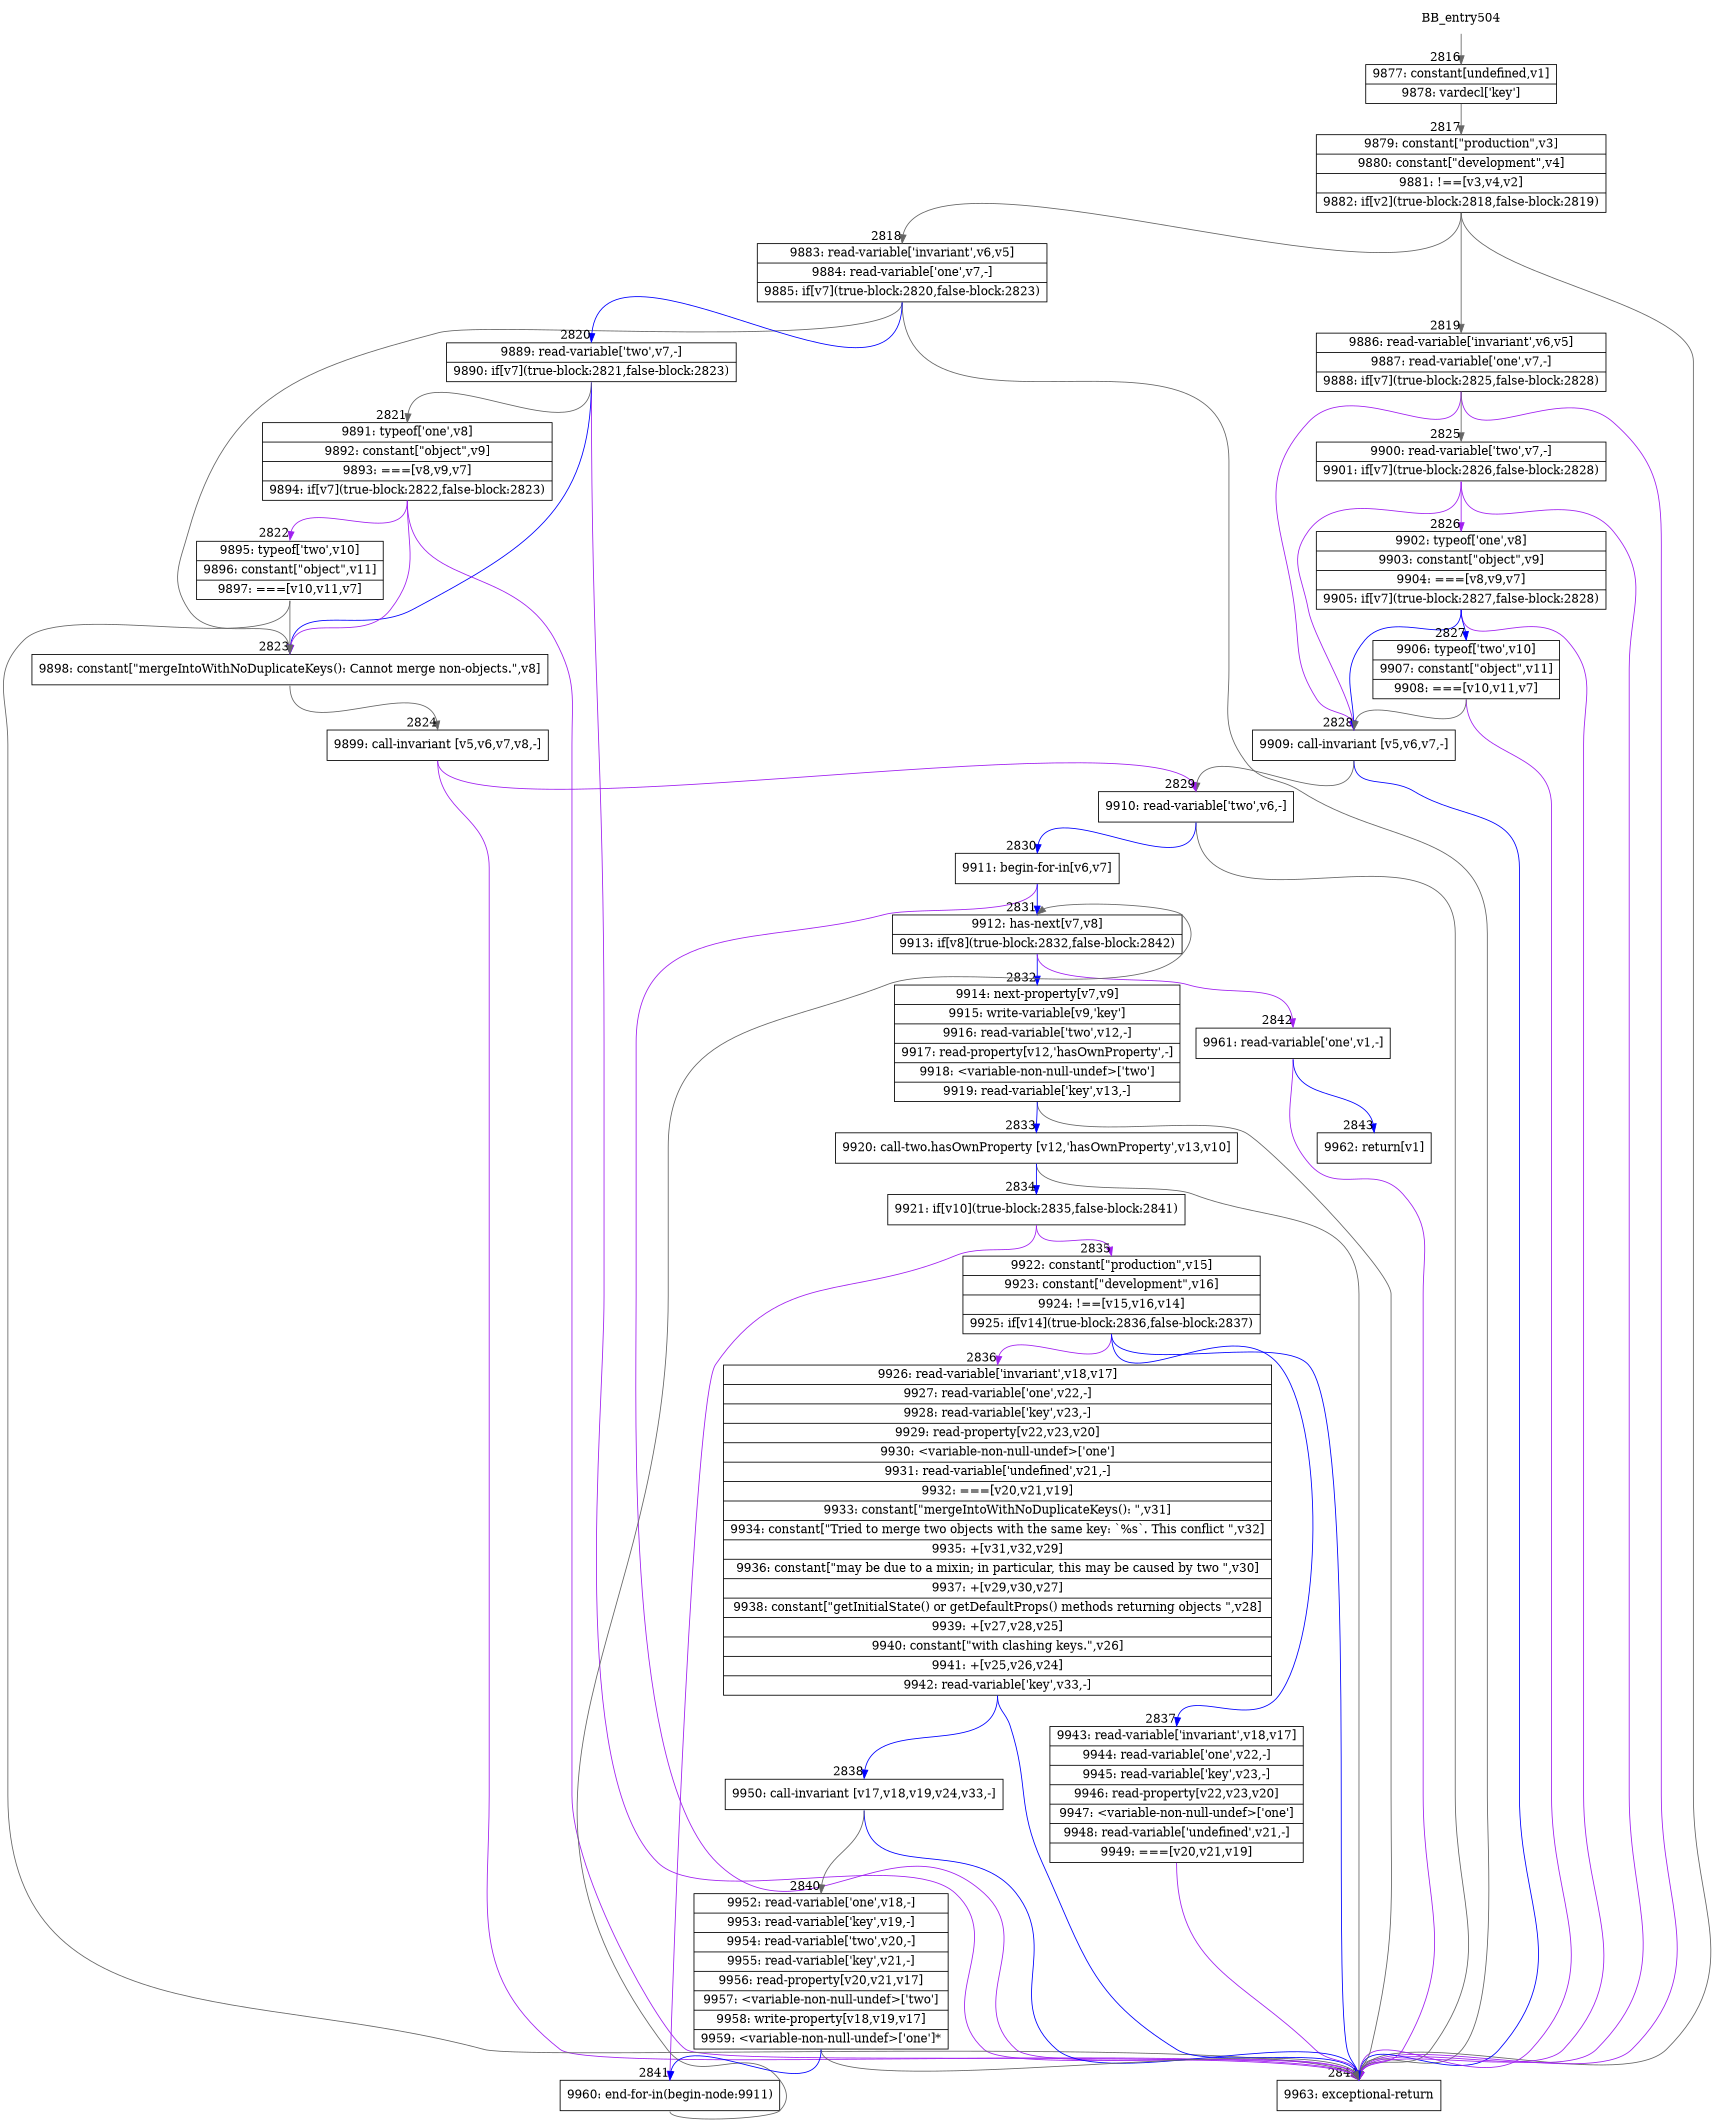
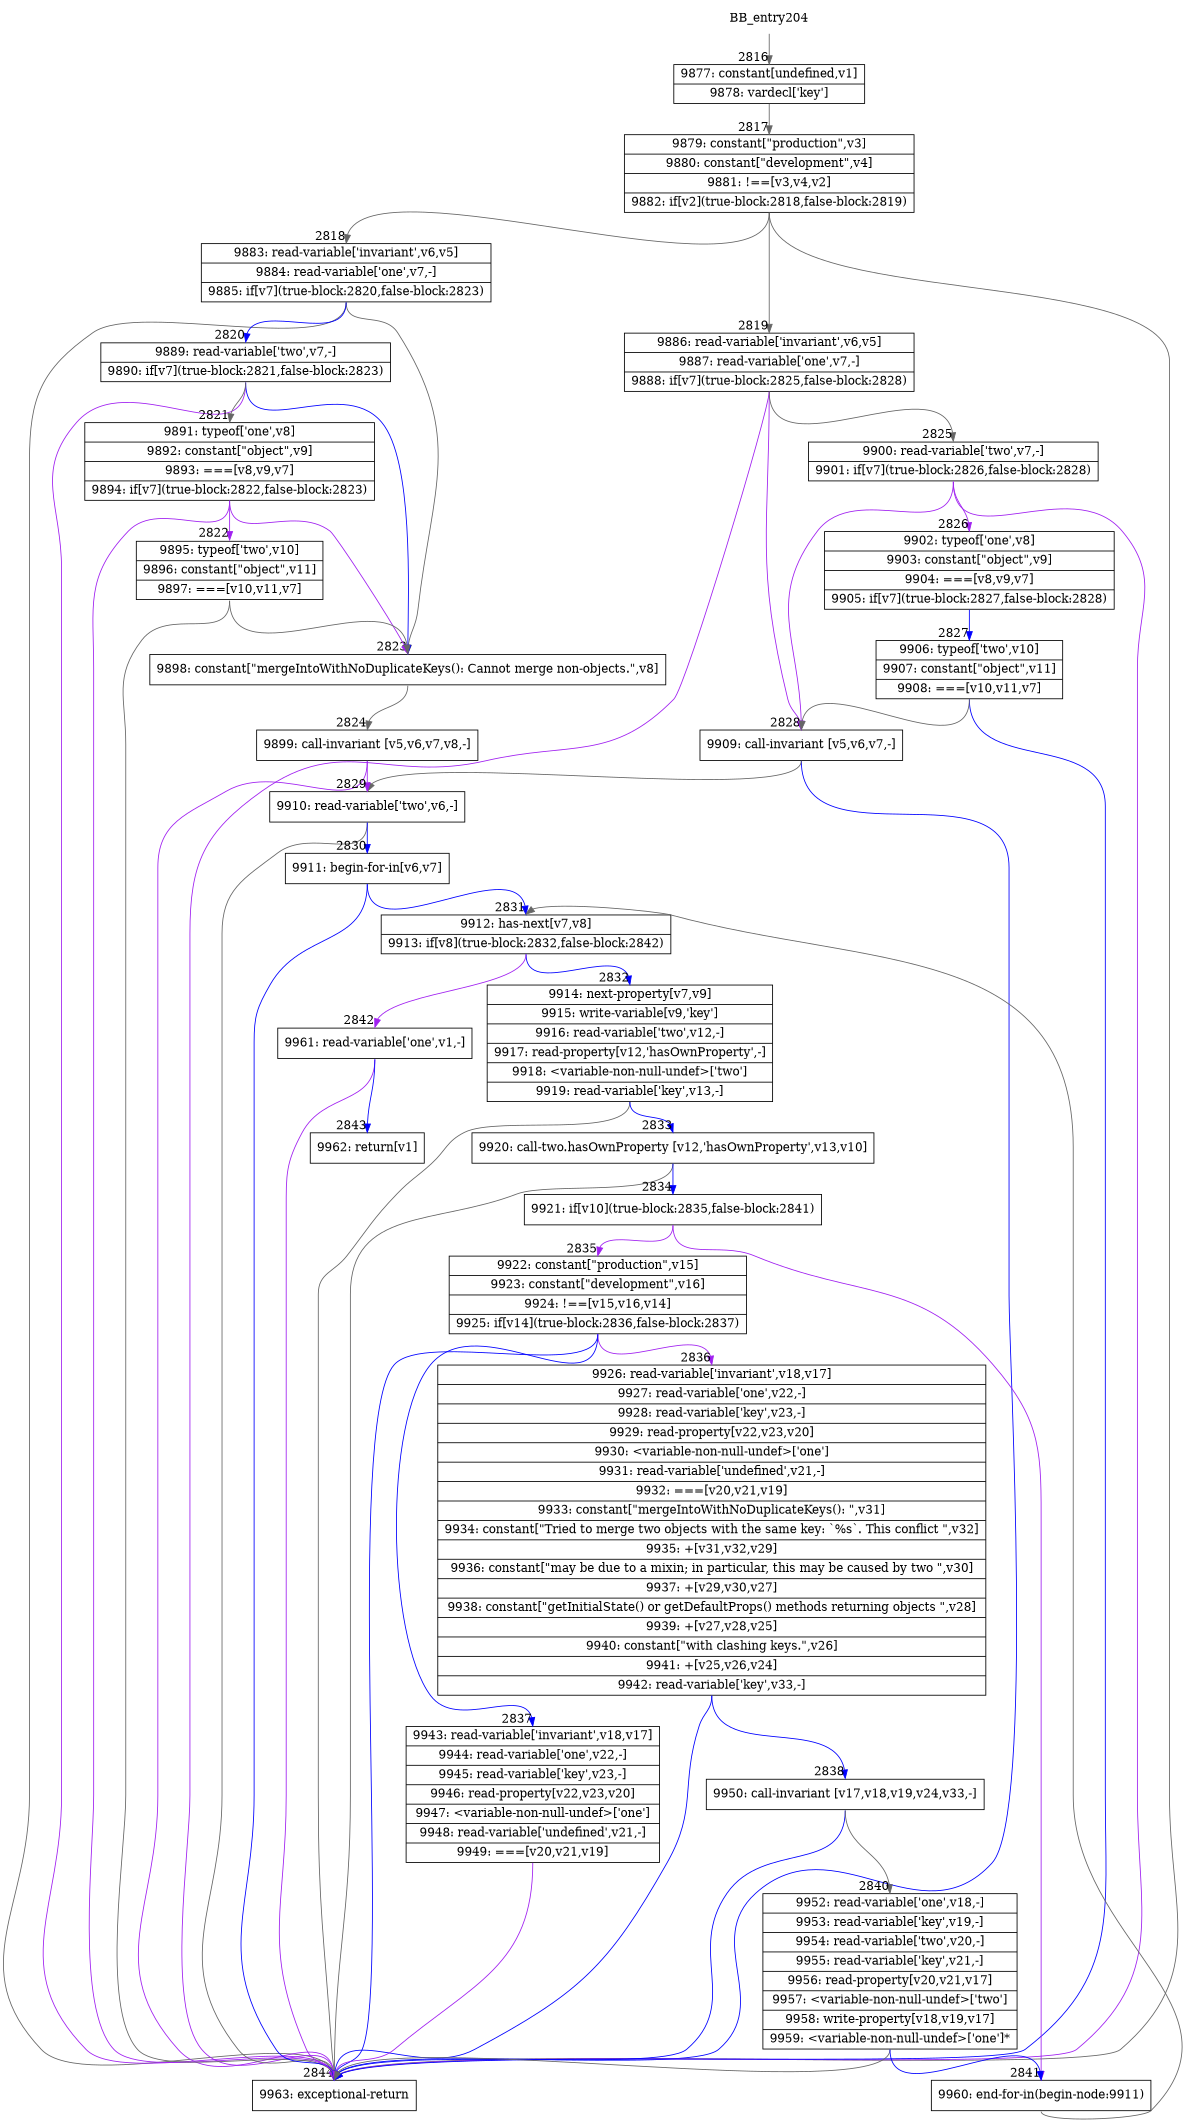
node "BB_entry504": label "BB_entry504" -> "BB_entry204"
edge "9902: typeof['one',v8]" -> "9909: call-invariant [v5,v6,v7,-]": removed
edge "9902: typeof['one',v8]" -> "9963: exceptional-return": removed
edge "9906: typeof['two',v10]" -> "9963: exceptional-return": color purple -> blue
edge "9911: begin-for-in[v6,v7]" -> "9963: exceptional-return": color purple -> blue
